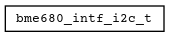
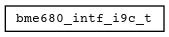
node "bme680_intf_i2c_t": label "bme680_intf_i2c_t" -> "bme680_intf_i9c_t"
